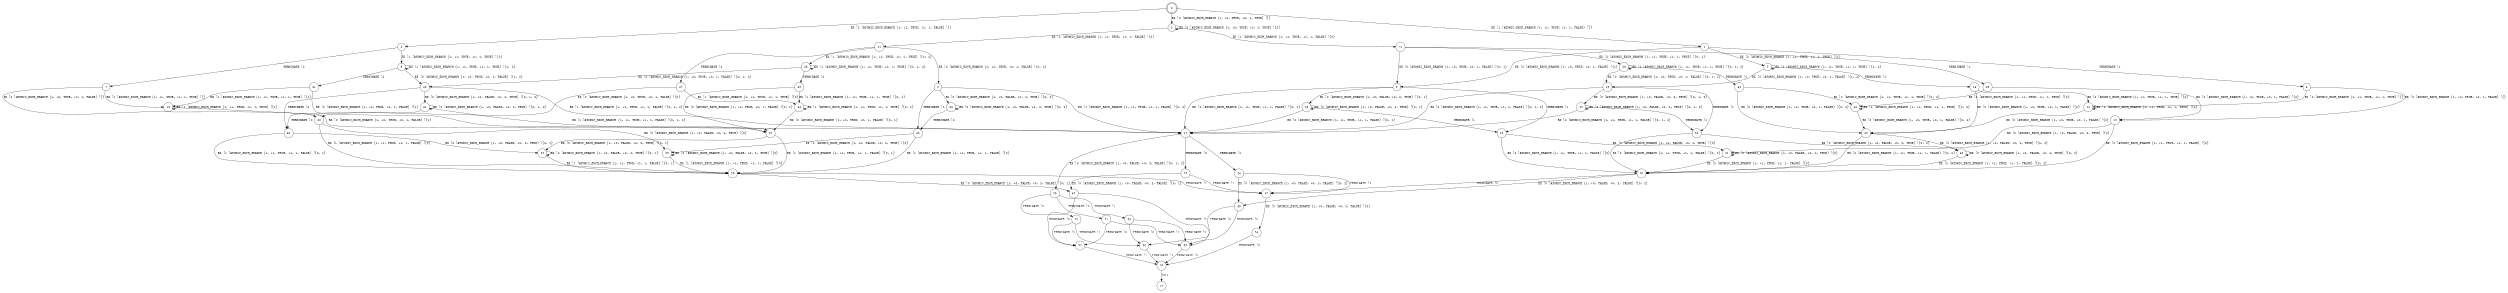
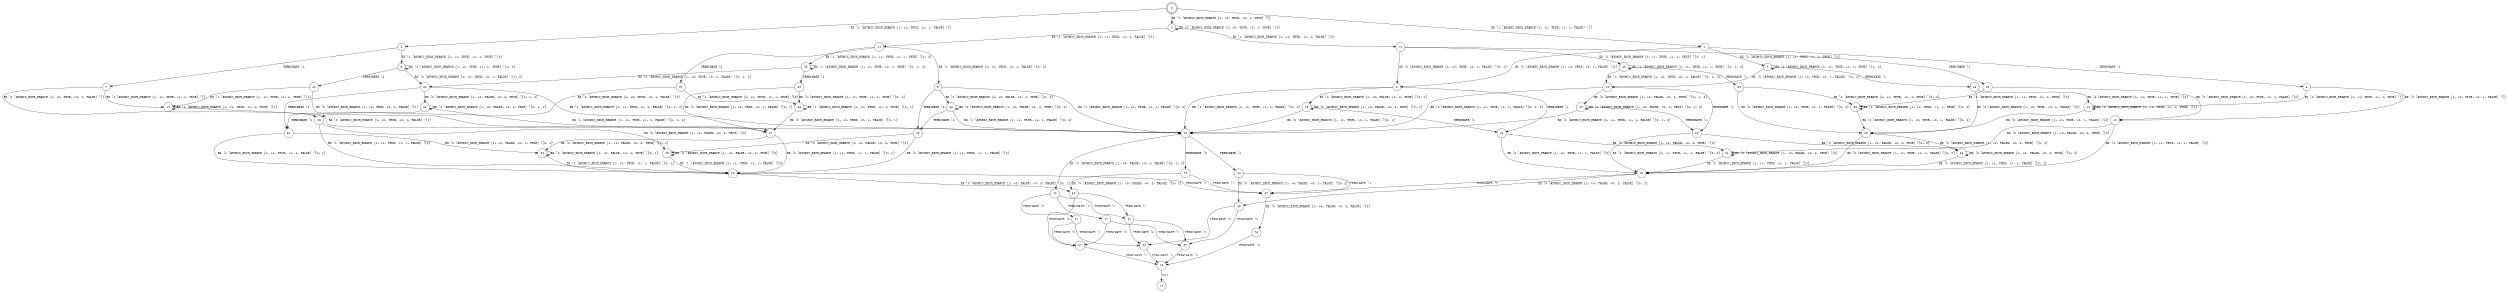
edge "24" -> "17": added, label "EX !1 !ATOMIC_EXCH_BRANCH (1, +1, TRUE, +1, 1, FALSE) !{0, 2}"
edge "49" -> "85": now "49" -> "50"
